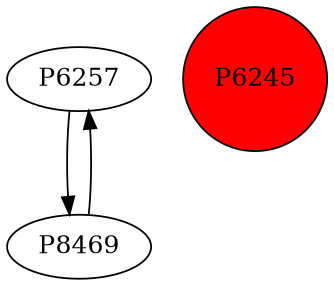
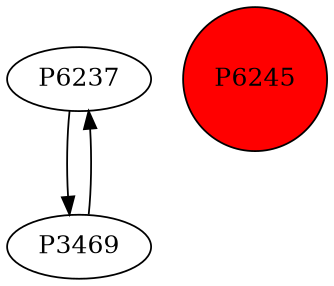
node "P6257": label "P6257" -> "P6237"
node "P8469": label "P8469" -> "P3469"
